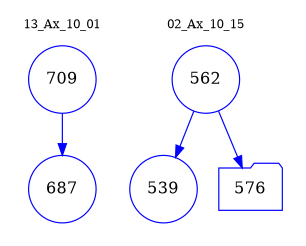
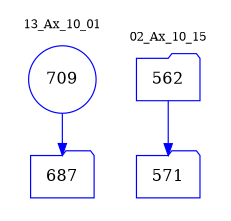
node "562": shape circle -> folder
node "687": shape circle -> folder
node "539": removed
node "576": label "576" -> "571"
